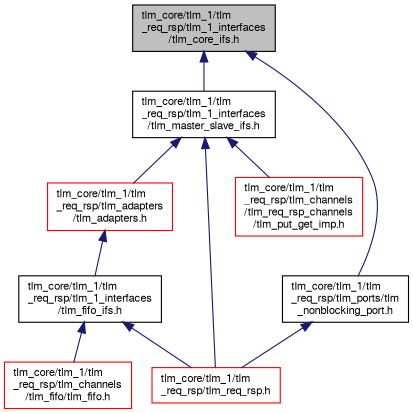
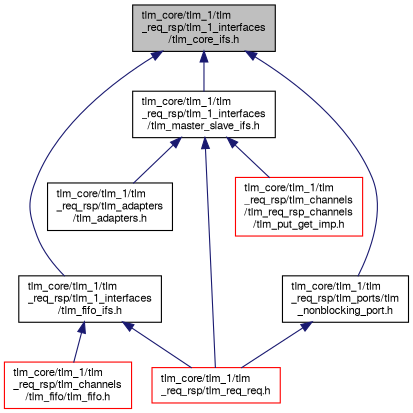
node "tlm_core/tlm_1/tlm _req_rsp/tlm_adapters /tlm_adapters.h": color red -> black
edge "tlm_core/tlm_1/tlm _req_rsp/tlm_1_interfaces /tlm_fifo_ifs.h" -> "tlm_core/tlm_1/tlm _req_rsp/tlm_adapters /tlm_adapters.h": now "tlm_core/tlm_1/tlm _req_rsp/tlm_1_interfaces /tlm_fifo_ifs.h" -> "tlm_core/tlm_1/tlm _req_rsp/tlm_1_interfaces /tlm_core_ifs.h"
node "tlm_core/tlm_1/tlm _req_rsp/tlm_req_rsp.h": label "tlm_core/tlm_1/tlm _req_rsp/tlm_req_rsp.h" -> "tlm_core/tlm_1/tlm _req_rsp/tlm_req_req.h"
